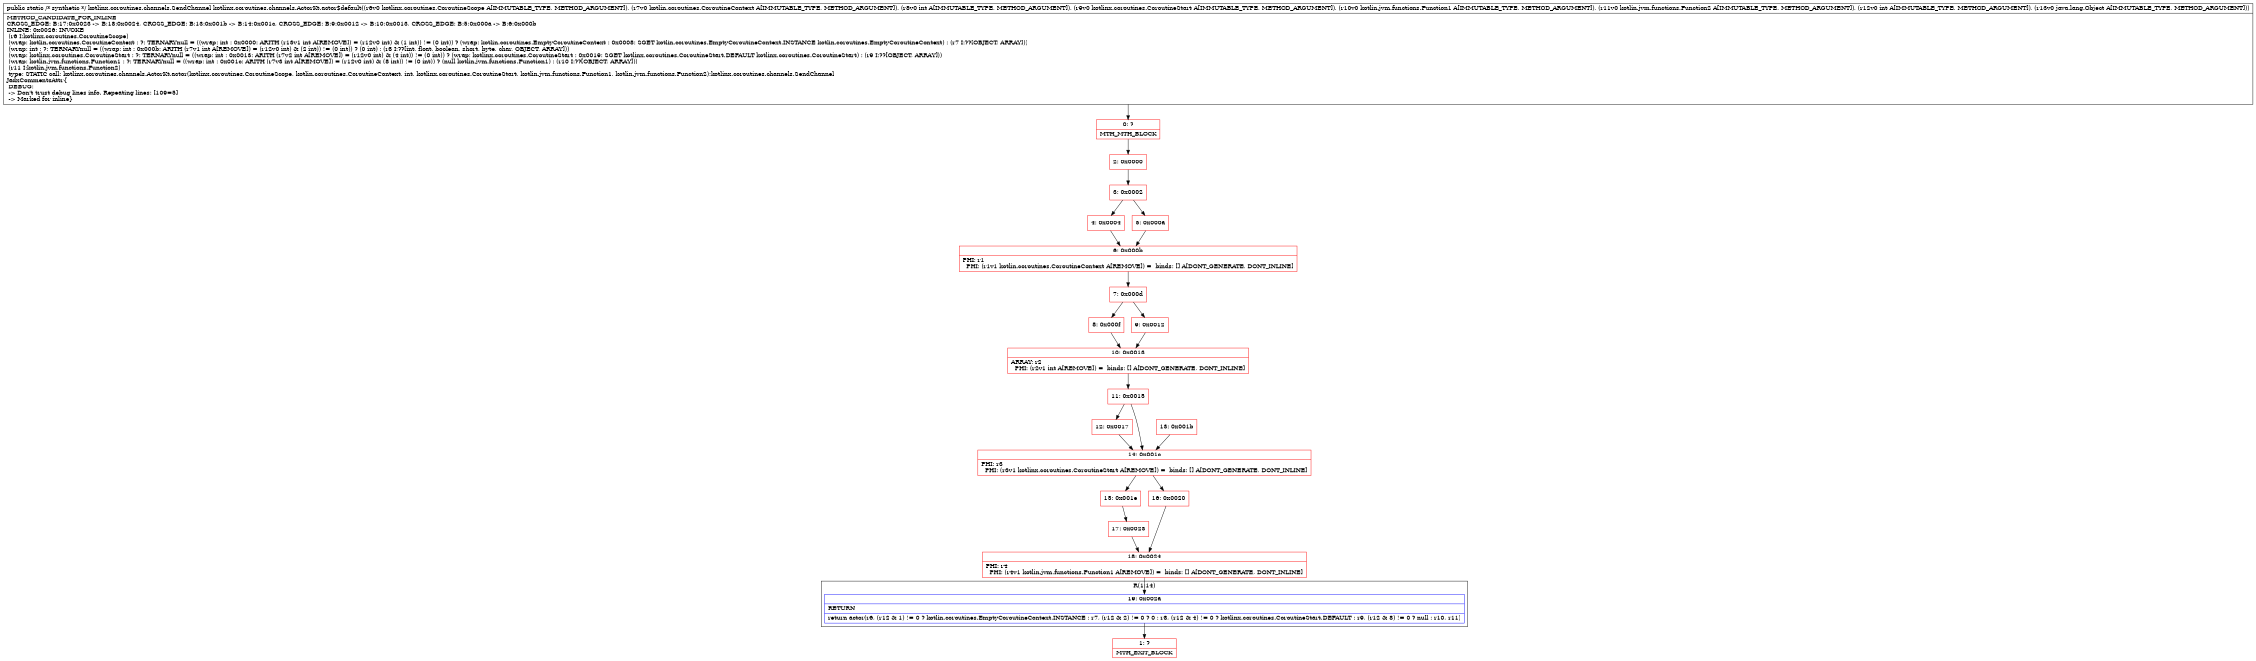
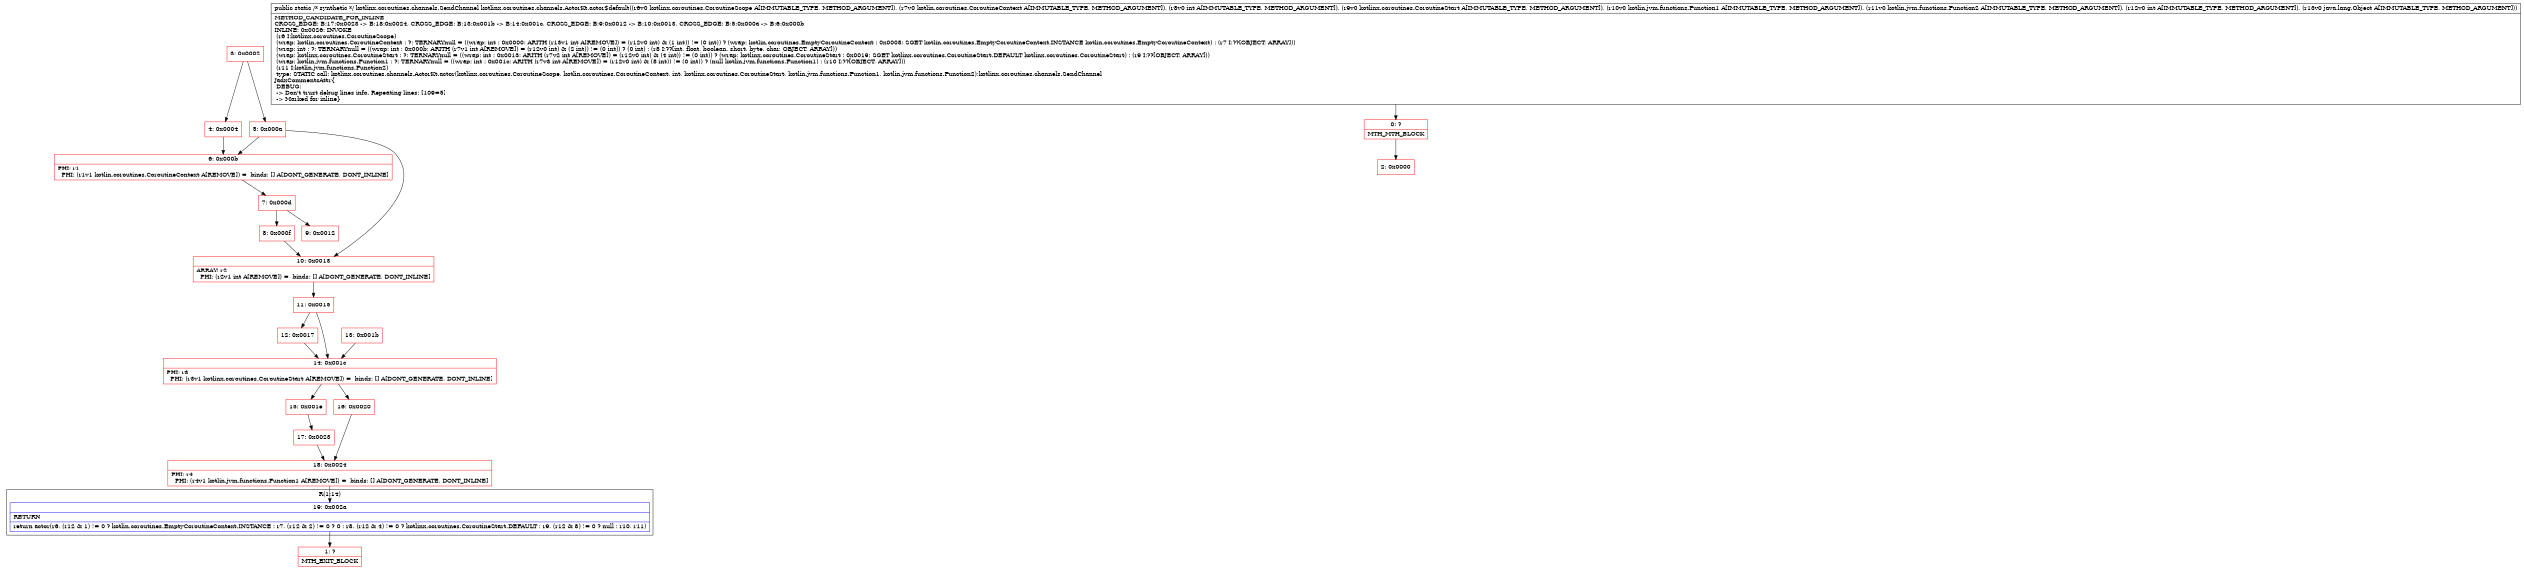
edge "2: 0x0000" -> "3: 0x0002": removed
edge "9: 0x0012" -> "10: 0x0013": now "5: 0x000a" -> "10: 0x0013"
